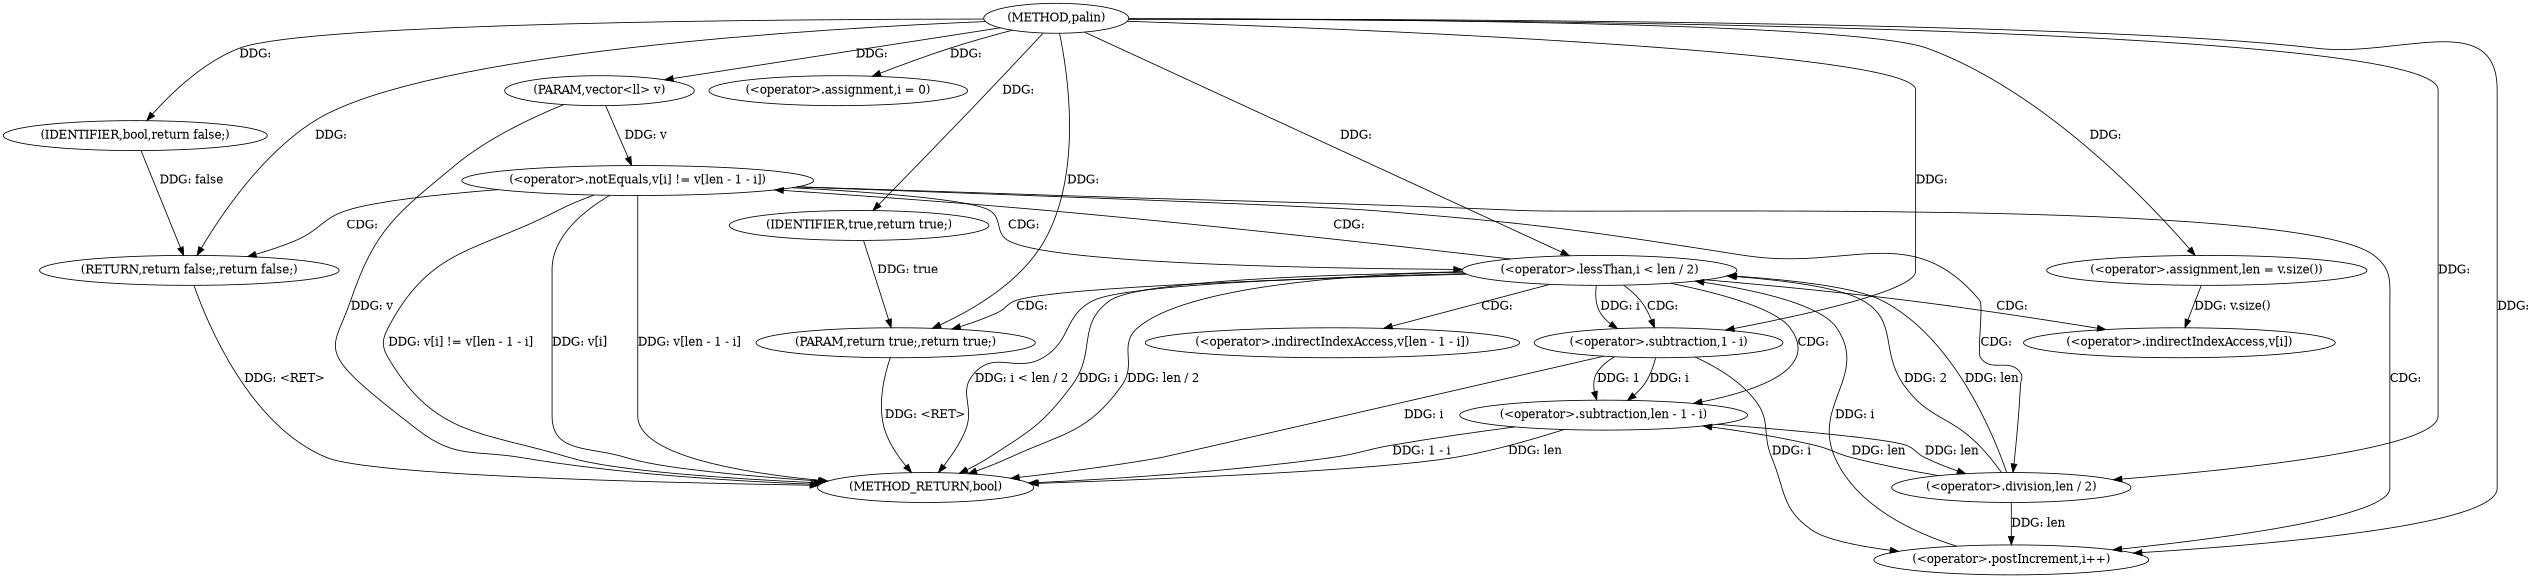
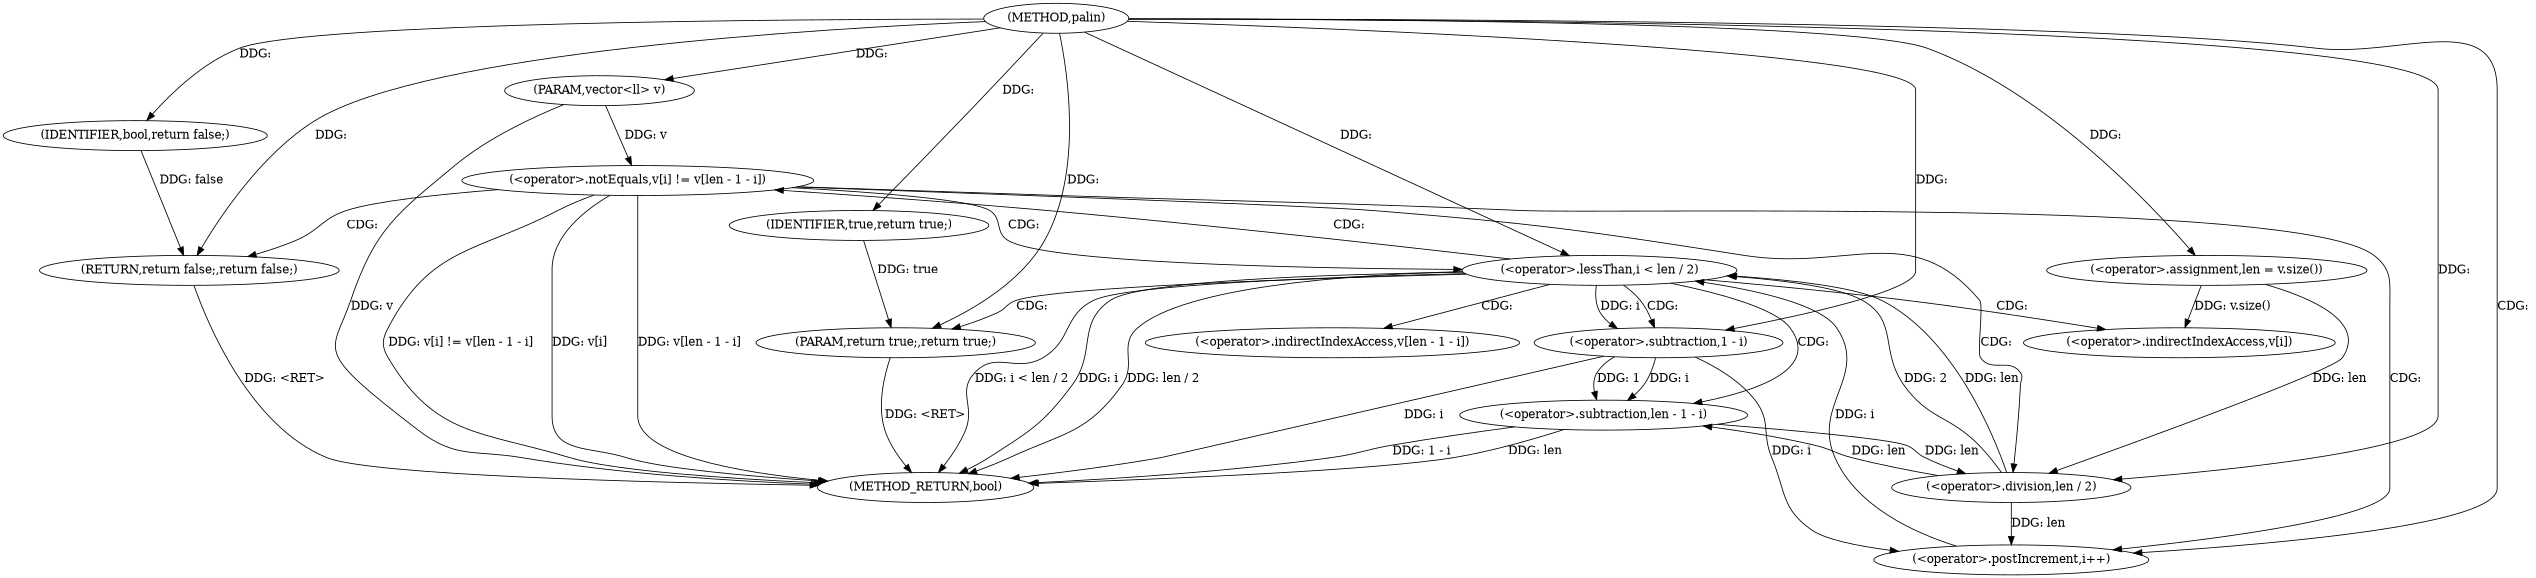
node "(<operator>.assignment,i = 0)": removed
edge "(METHOD,palin)" -> "(<operator>.postIncrement,i++)": label "DDG: " -> "CDG: "
edge "(<operator>.assignment,len = v.size())" -> "(<operator>.division,len / 2)": added, label "DDG: len"
